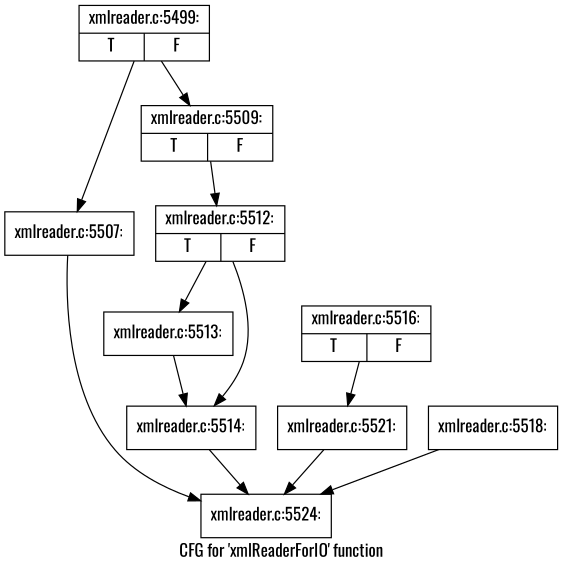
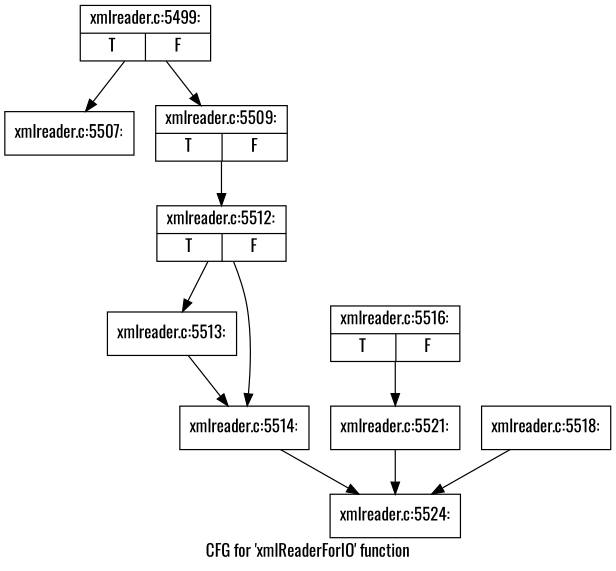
edge "xmlreader.c:5507:" -> "xmlreader.c:5524:": removed
